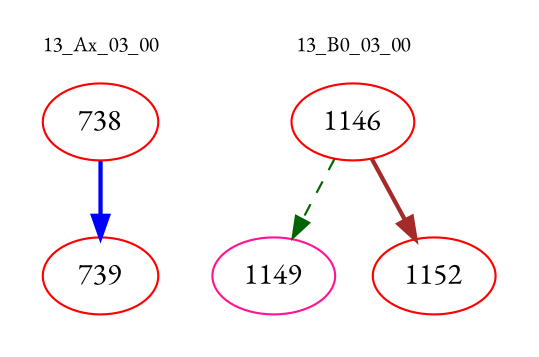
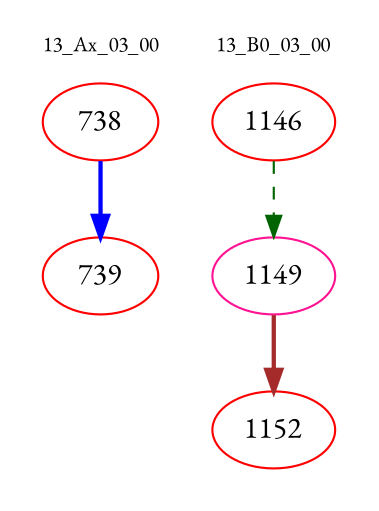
edge "1146" -> "1152": now "1149" -> "1152"
